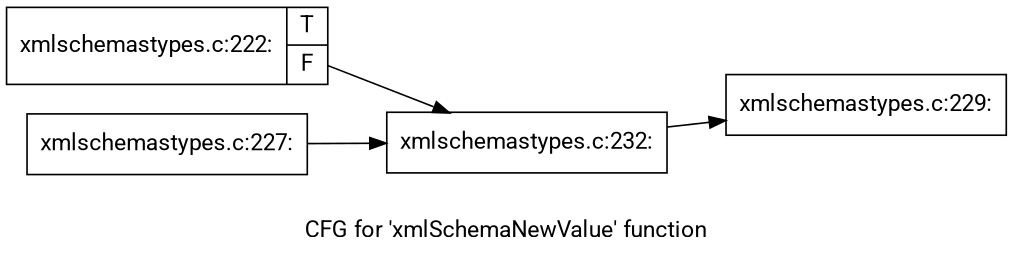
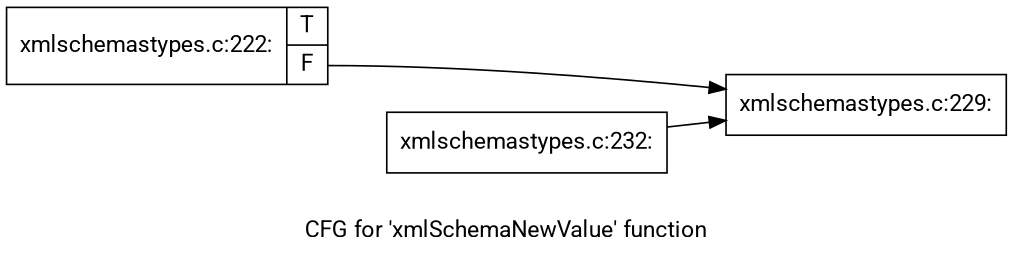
edge "xmlschemastypes.c:222:" -> "xmlschemastypes.c:232:": now "xmlschemastypes.c:222:" -> "xmlschemastypes.c:229:"
node "xmlschemastypes.c:227:": removed
